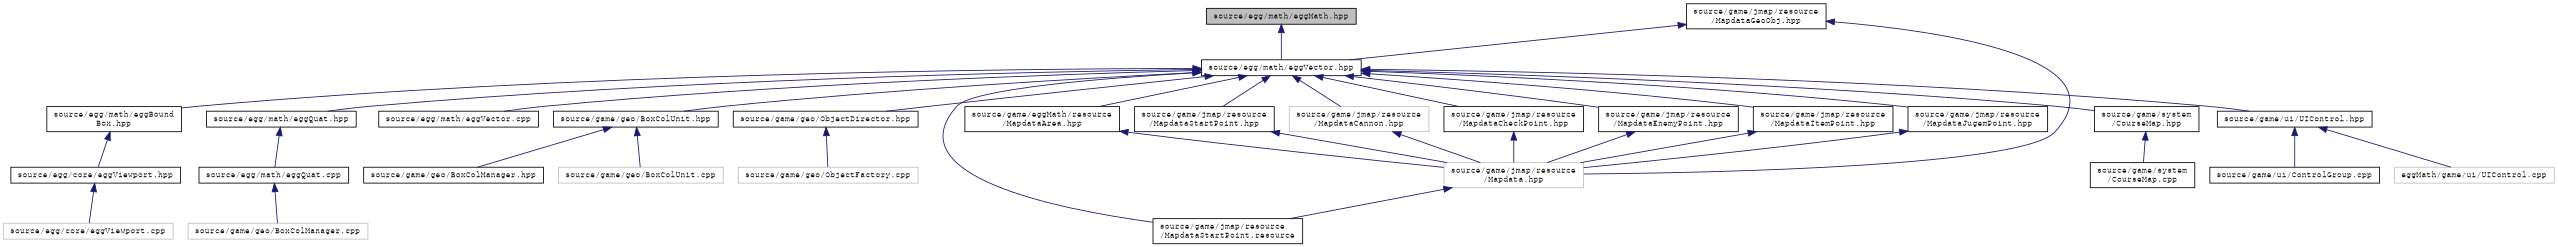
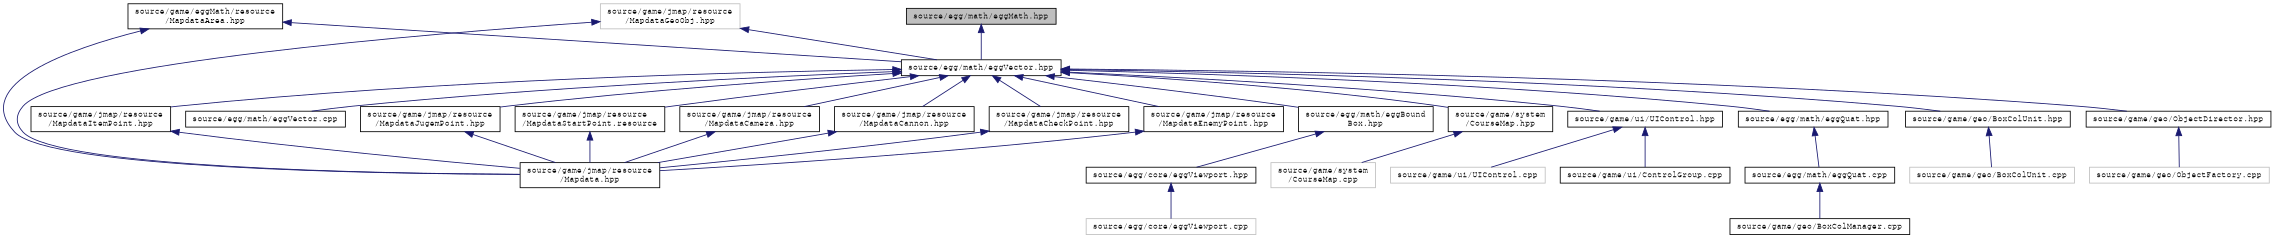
node "source/game/jmap/resource /MapdataGeoObj.hpp": color black -> grey75
edge "source/game/eggMath/resource /MapdataArea.hpp" -> "source/egg/math/eggVector.hpp": reversed
node "source/game/jmap/resource /MapdataStartPoint.hpp": label "source/game/jmap/resource /MapdataStartPoint.hpp" -> "source/game/jmap/resource /MapdataCamera.hpp"
node "source/game/jmap/resource /MapdataCannon.hpp": color grey75 -> black
node "source/game/geo/BoxColManager.hpp": removed
node "source/game/jmap/resource /Mapdata.hpp": color grey75 -> black
node "source/game/system /CourseMap.cpp": color black -> grey75
node "eggMath/game/ui/UIControl.cpp": label "eggMath/game/ui/UIControl.cpp" -> "source/game/ui/UIControl.cpp"
edge "source/game/jmap/resource /MapdataStartPoint.resource" -> "source/game/jmap/resource /Mapdata.hpp": reversed
node "source/game/geo/BoxColManager.cpp": color grey75 -> black
